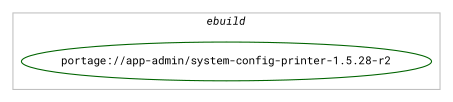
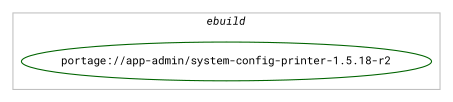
node "portage://app-admin/system-config-printer-1.5.28-r2": label "portage://app-admin/system-config-printer-1.5.28-r2" -> "portage://app-admin/system-config-printer-1.5.18-r2"
